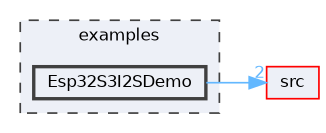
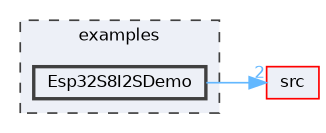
node "Esp32S3I2SDemo": label "Esp32S3I2SDemo" -> "Esp32S8I2SDemo"
